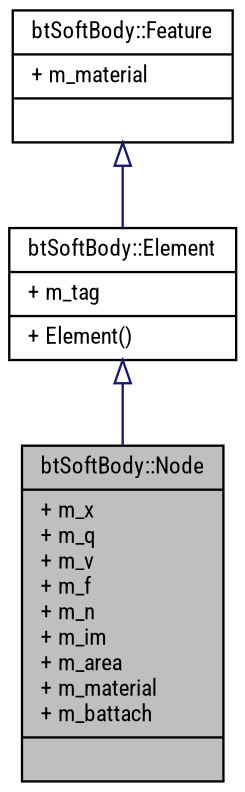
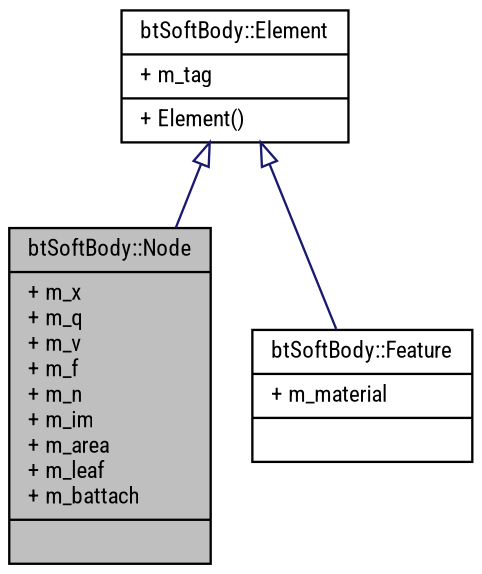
edge "btSoftBody::Element" -> "btSoftBody::Feature": reversed
node "btSoftBody::Node": text "+ m_material" -> "+ m_leaf"
